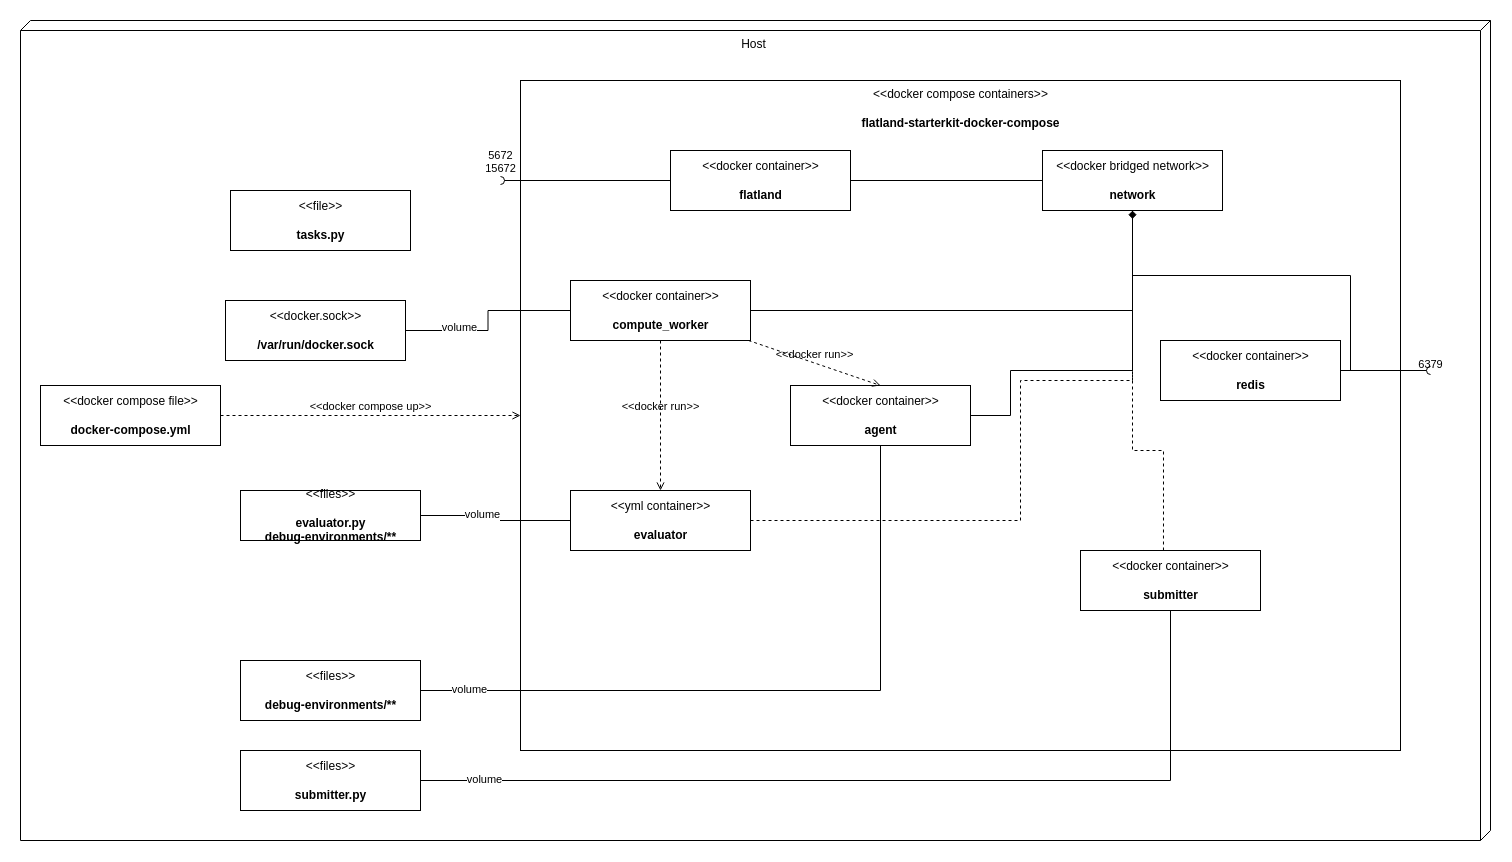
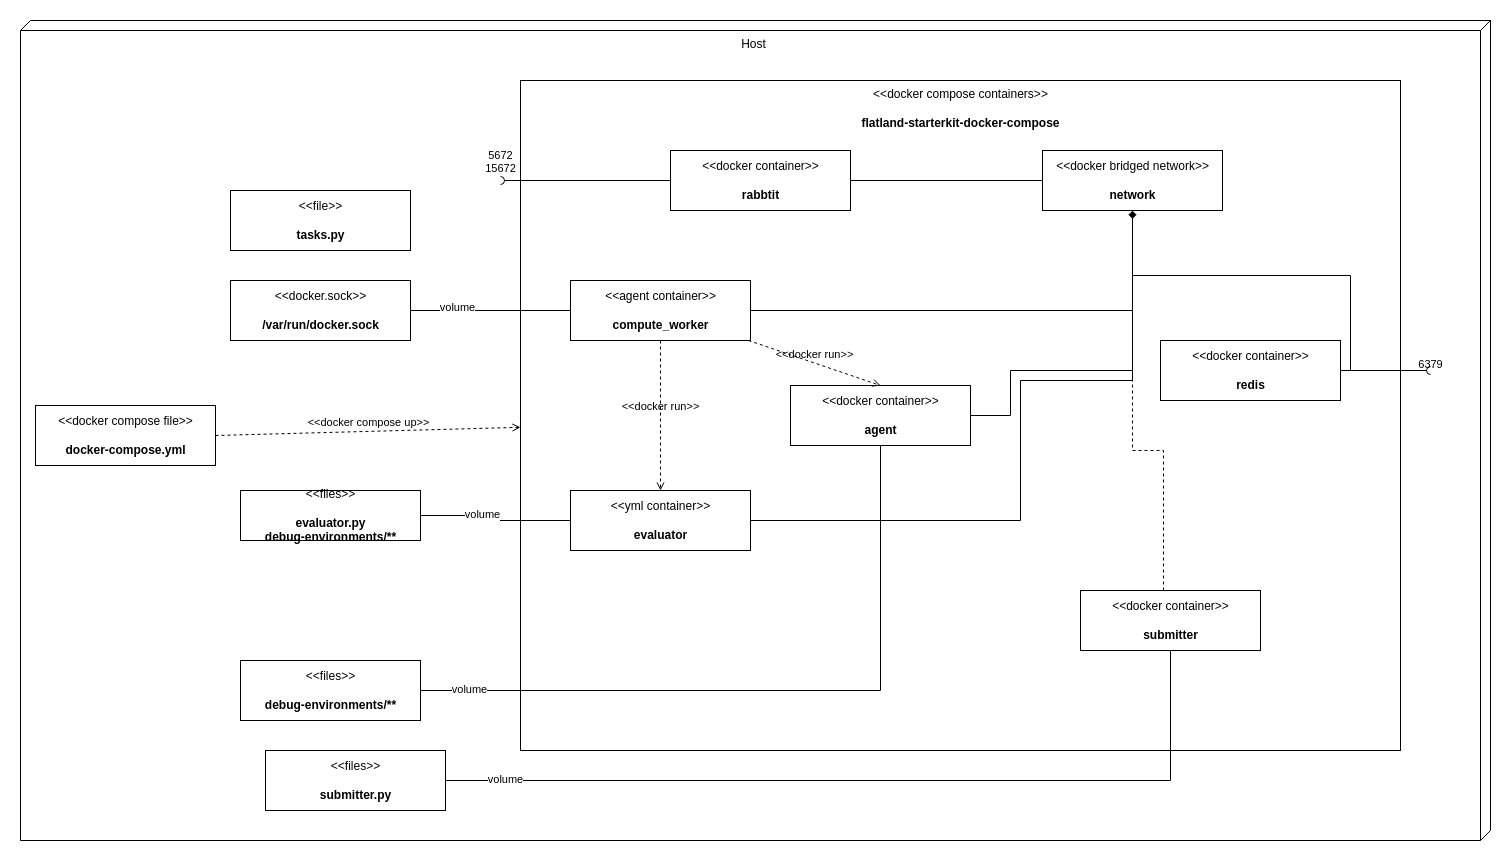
node "<<docker container>> flatland": label "<<docker container>> flatland" -> "<<docker container>> rabbtit"
node "<<docker container>> compute_worker": label "<<docker container>> compute_worker" -> "<<agent container>> compute_worker"
node "<<docker.sock>> /var/run/docker.sock": moved (316, 331) -> (321, 311)
node "<<docker compose file>> docker-compose.yml": moved (131, 416) -> (126, 436)
edge "<<docker bridged network>> network" -- "<<yml container>> evaluator": style dashed -> solid
node "<<docker container>> submitter": moved (1171, 581) -> (1171, 621)
node "<<files>> submitter.py": moved (331, 781) -> (356, 781)
